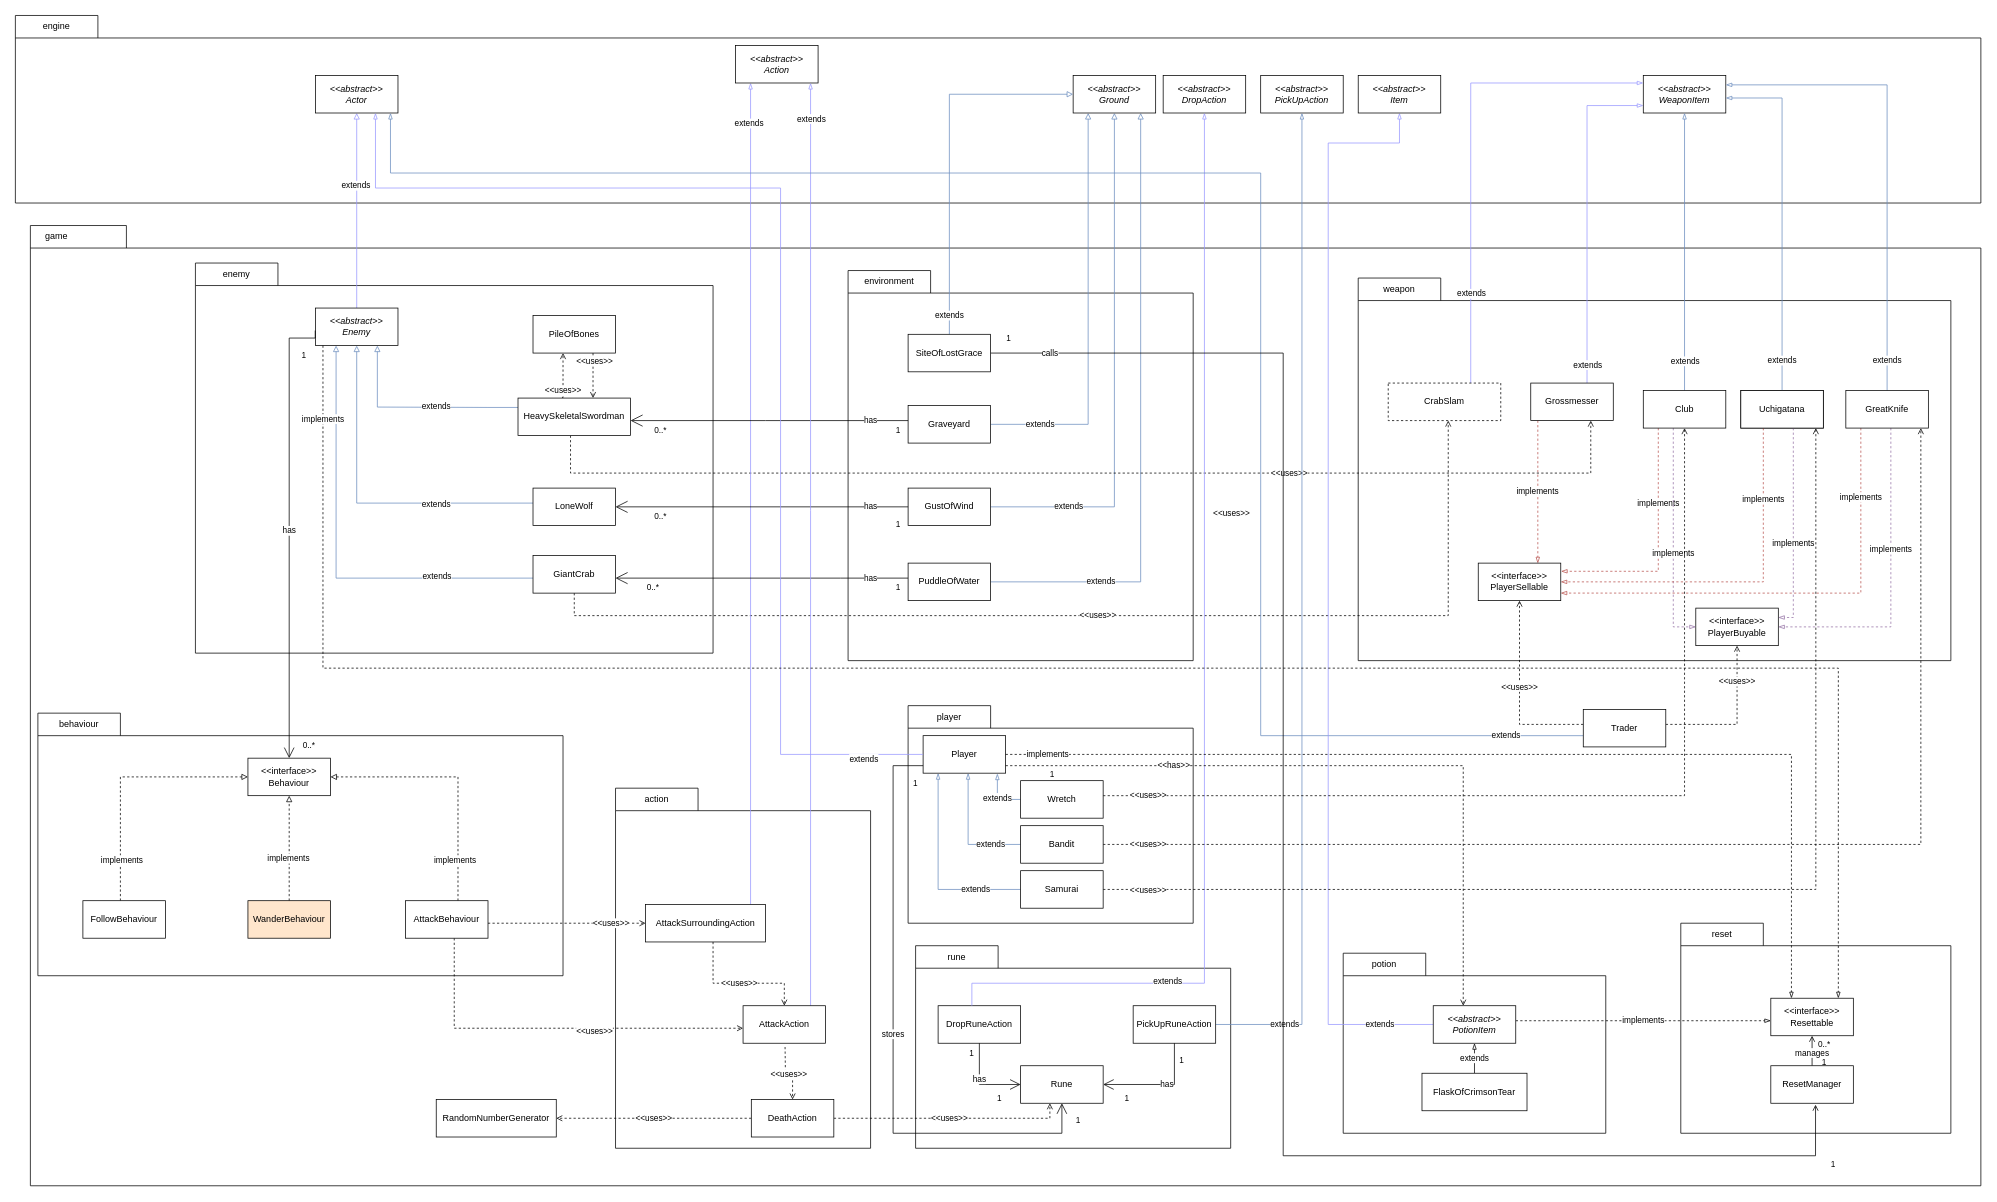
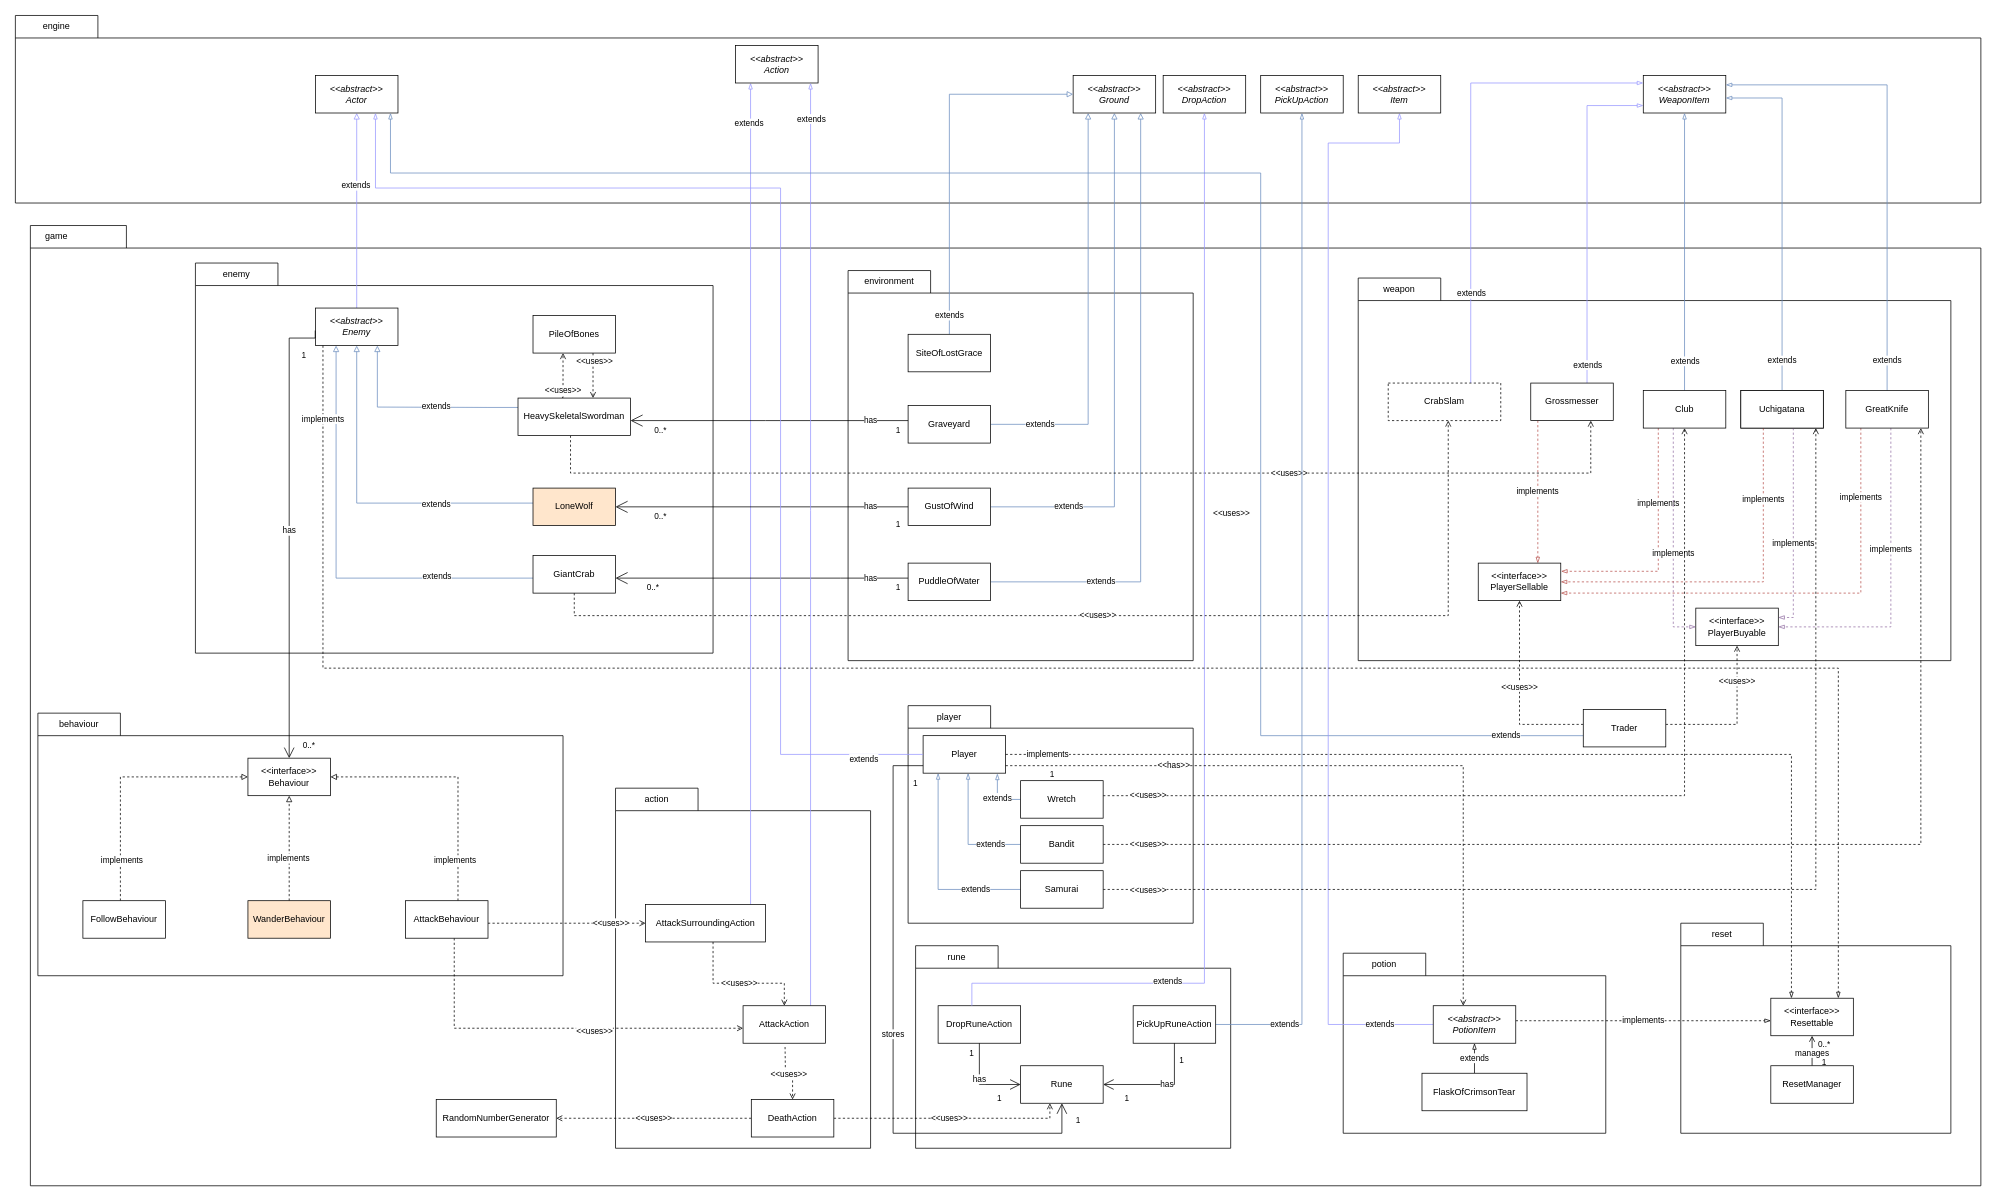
node "LoneWolf": fillcolor #ffffff -> #ffe6cc
edge "SiteOfLostGrace" -> "ResetManager": removed, labels "1", "calls", "1"
